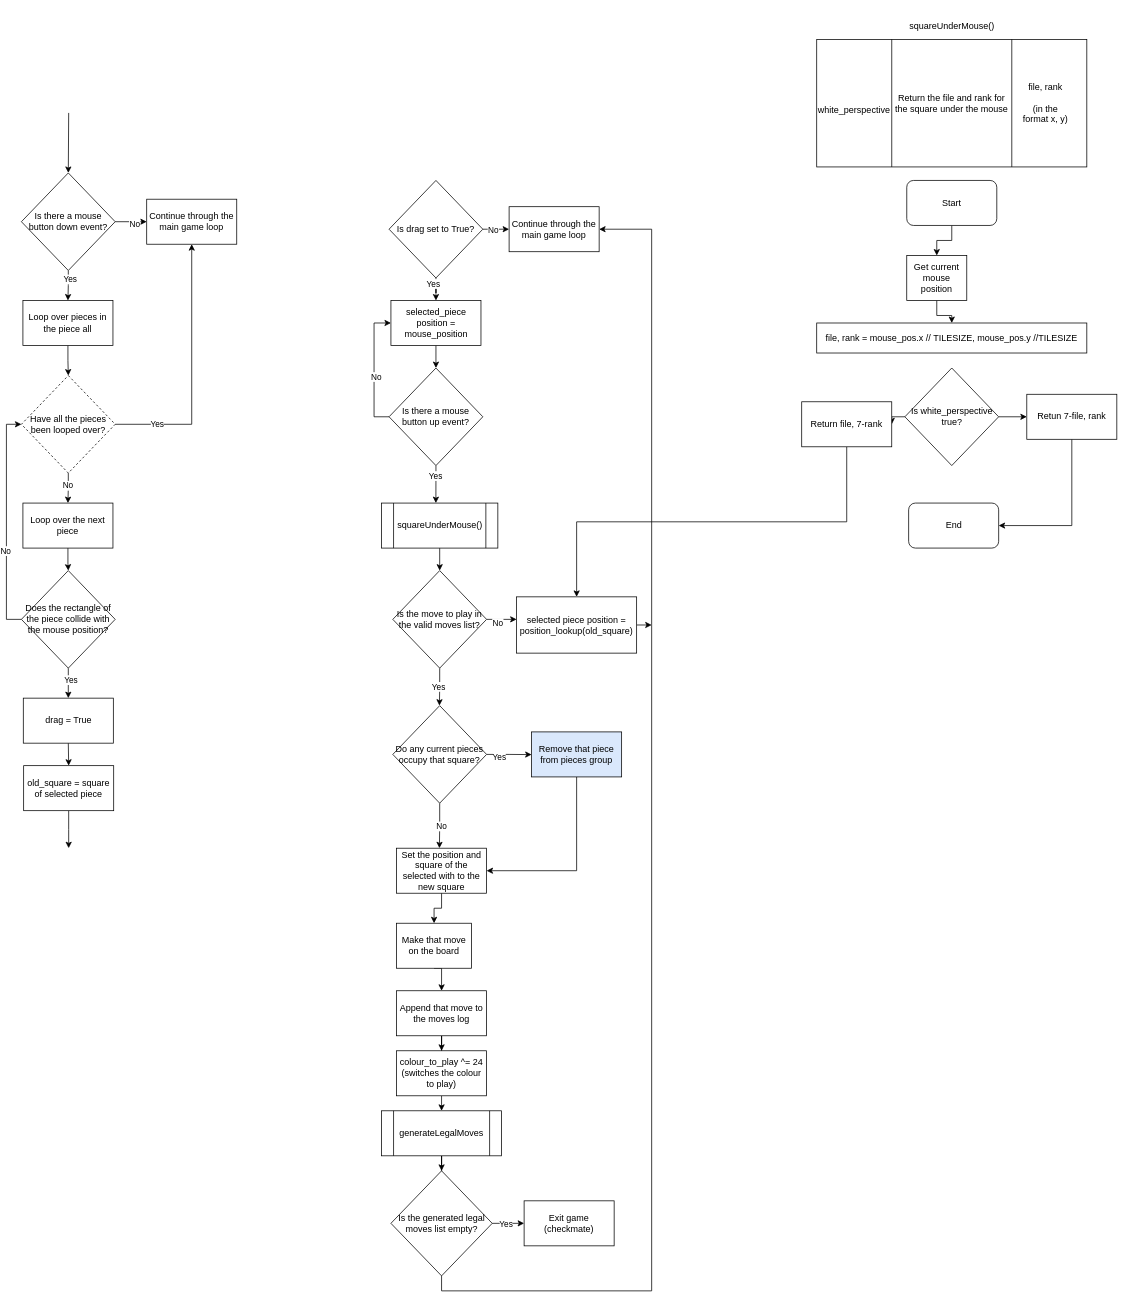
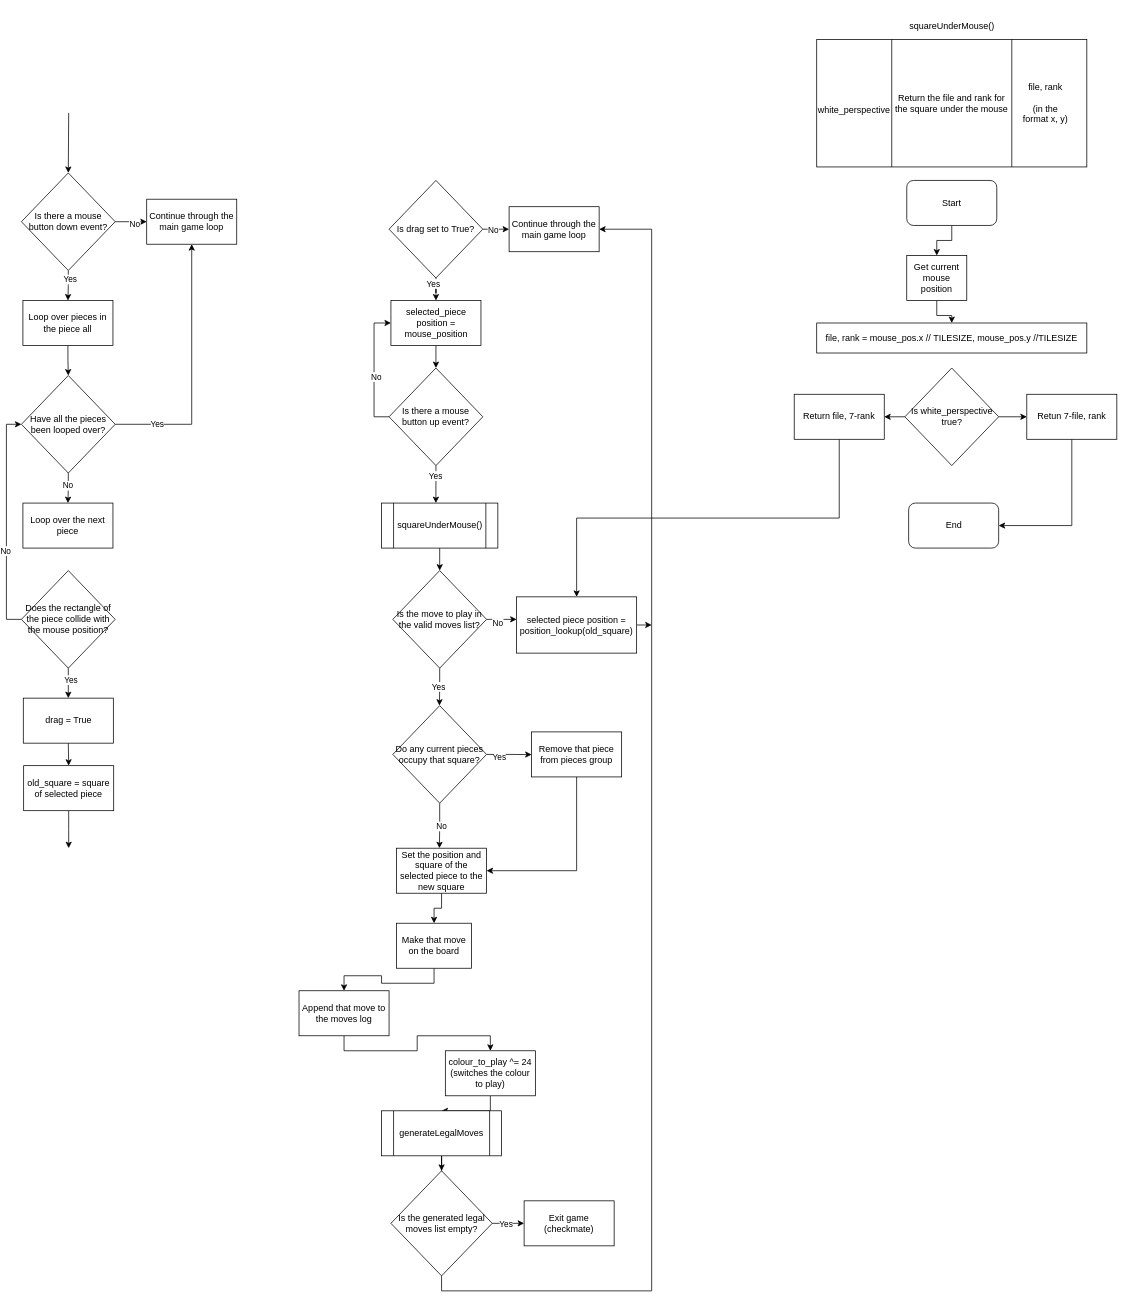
node "Have all the pieces been looped over?": style dashed -> solid
node "Return file, 7-rank": moved (846, 424) -> (839, 417)
edge "Loop over the next piece" -> "Does the rectangle of the piece collide with the mouse position?": removed
node "Remove that piece from pieces group": fillcolor #dae8fc -> #ffffff
node "Set the position and square of the selected with to the new square": label "Set the position and square of the selected with to the new square" -> "Set the position and square of the selected piece to the new square"
node "Append that move to the moves log": moved (441, 1013) -> (344, 1013)
node "colour_to_play ^= 24 (switches the colour to play)": moved (441, 1073) -> (490, 1073)
